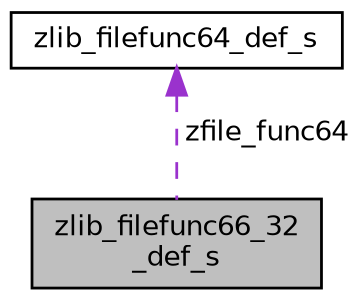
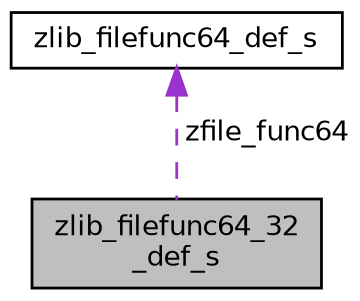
node "zlib_filefunc66_32 _def_s": label "zlib_filefunc66_32 _def_s" -> "zlib_filefunc64_32 _def_s"
